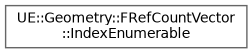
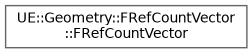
node "UE::Geometry::FRefCountVector ::IndexEnumerable": label "UE::Geometry::FRefCountVector ::IndexEnumerable" -> "UE::Geometry::FRefCountVector ::FRefCountVector"
